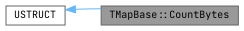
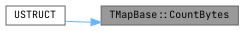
edge "TMapBase::CountBytes" -> "USTRUCT": reversed
